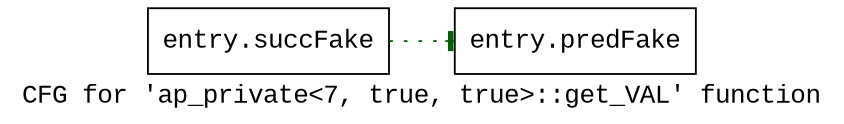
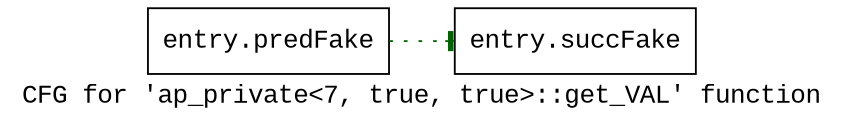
edge "entry.succFake" -> "entry.predFake": reversed
